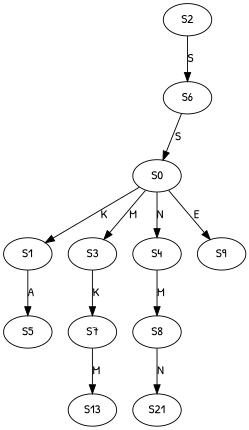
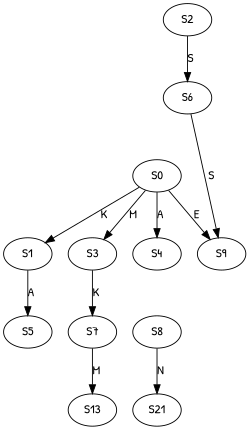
edge "S6" -> "S0": now "S6" -> "S9"
edge "S0" -> "S4": label "N" -> "A"
edge "S4" -> "S8": removed, label "M"
